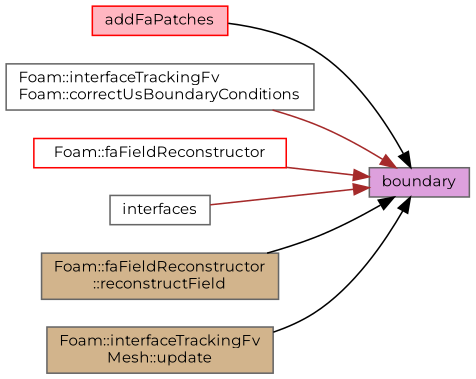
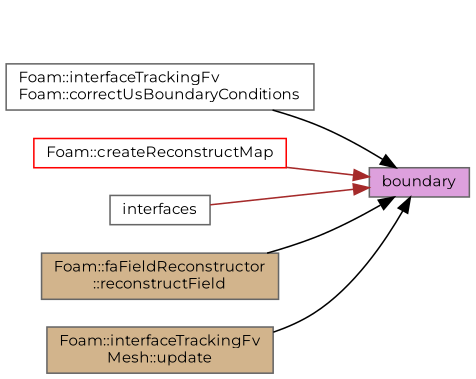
node "addFaPatches": removed
edge "Foam::interfaceTrackingFv Foam::correctUsBoundaryConditions" -> "boundary": color brown -> black
node "Foam::faFieldReconstructor": label "Foam::faFieldReconstructor" -> "Foam::createReconstructMap"
